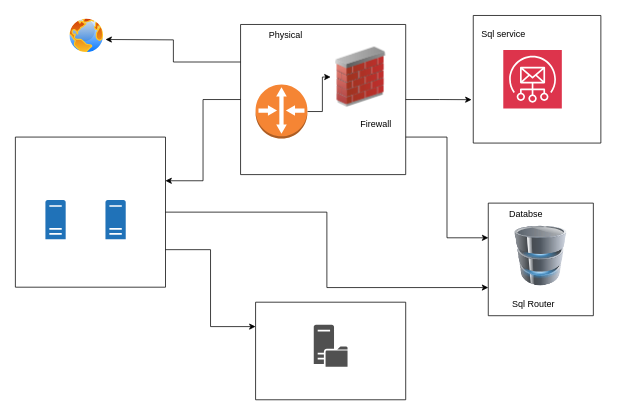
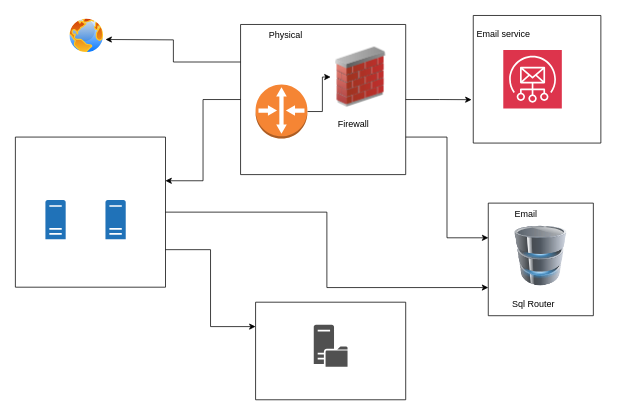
node "Sql service": label "Sql service" -> "Email service"
node "Firewall": moved (375, 124) -> (353, 124)
node "Databse": label "Databse" -> "Email"
